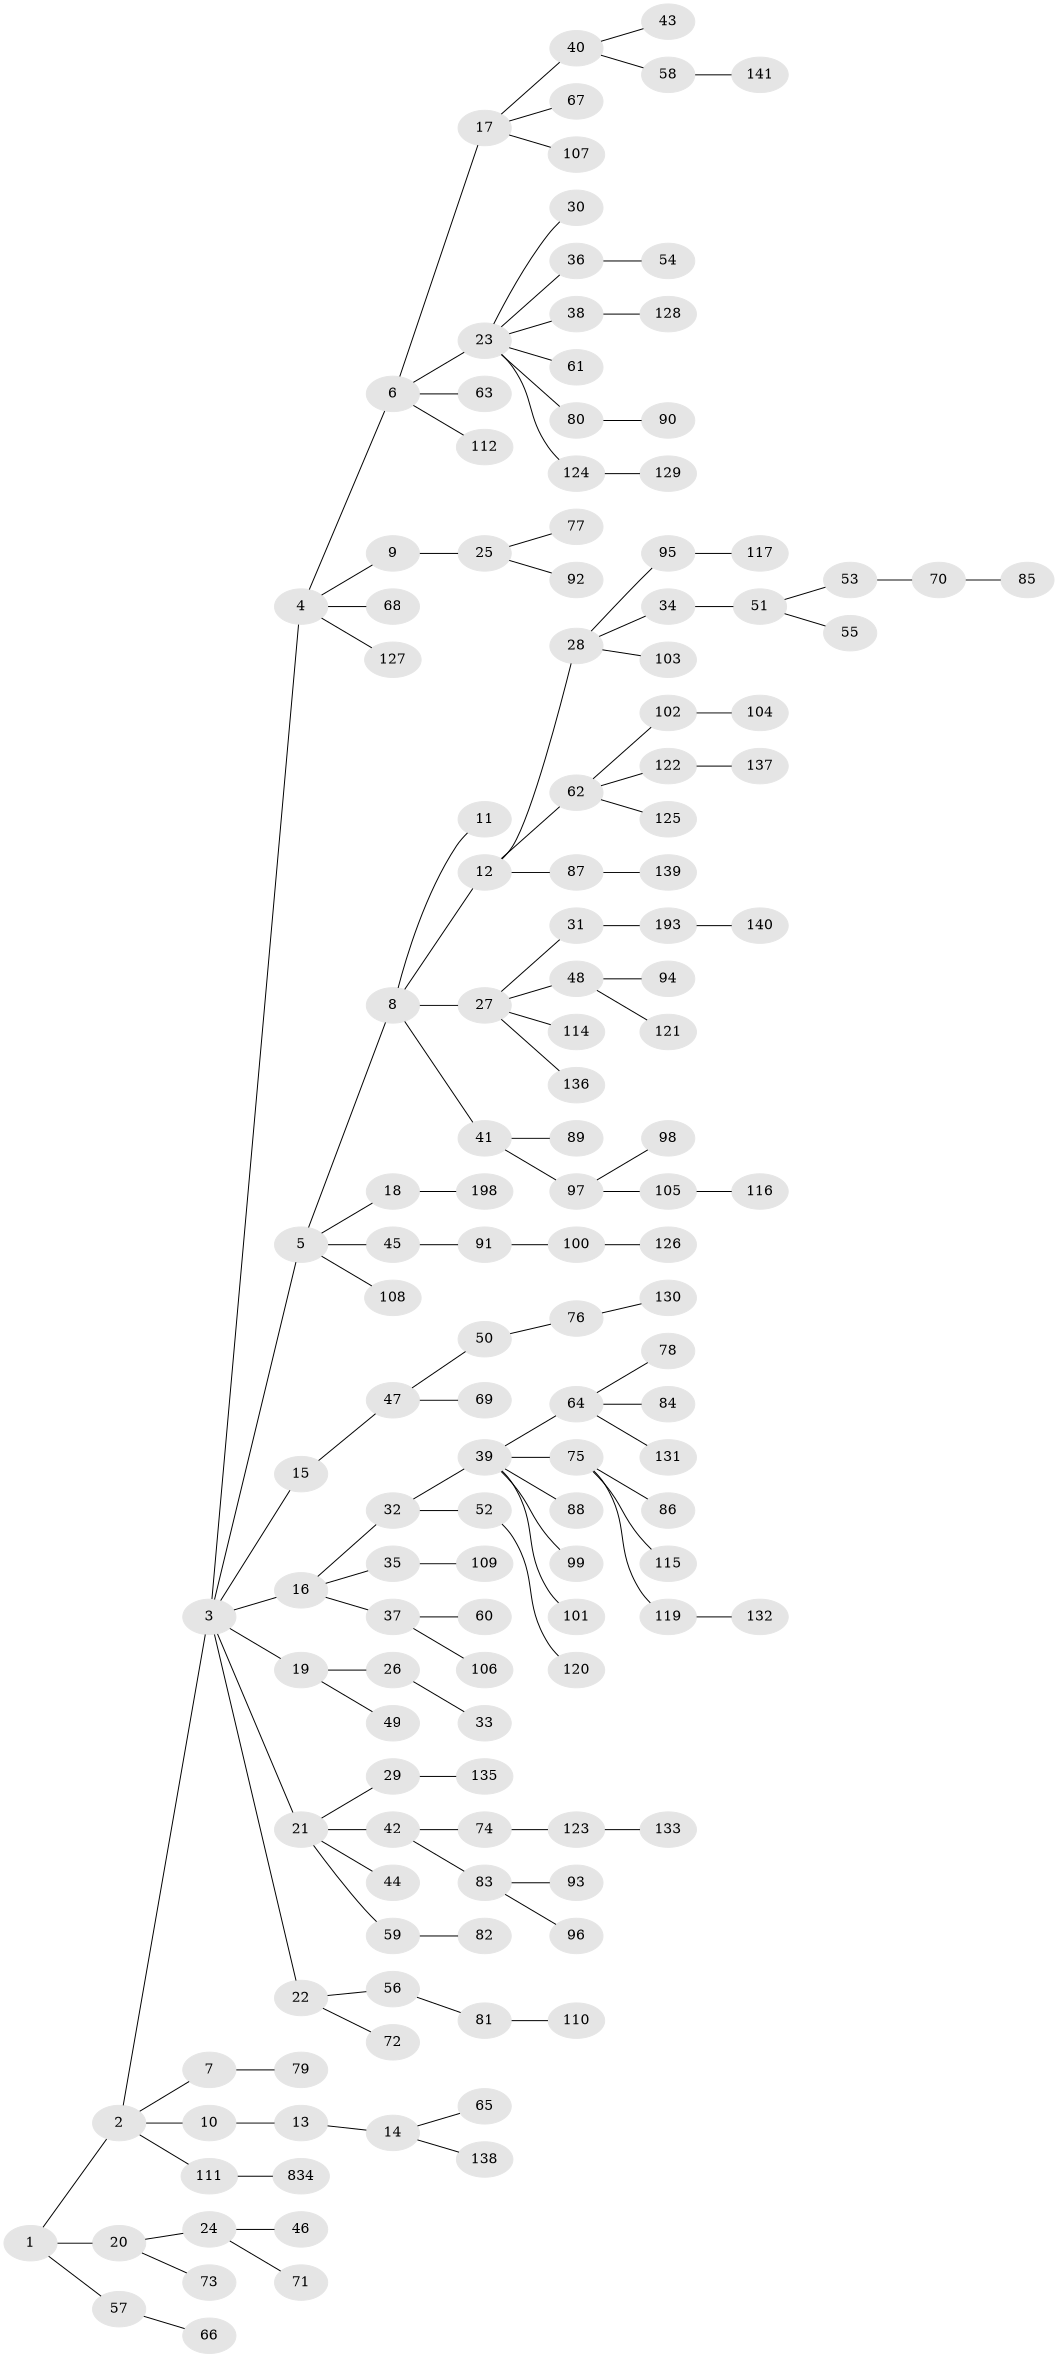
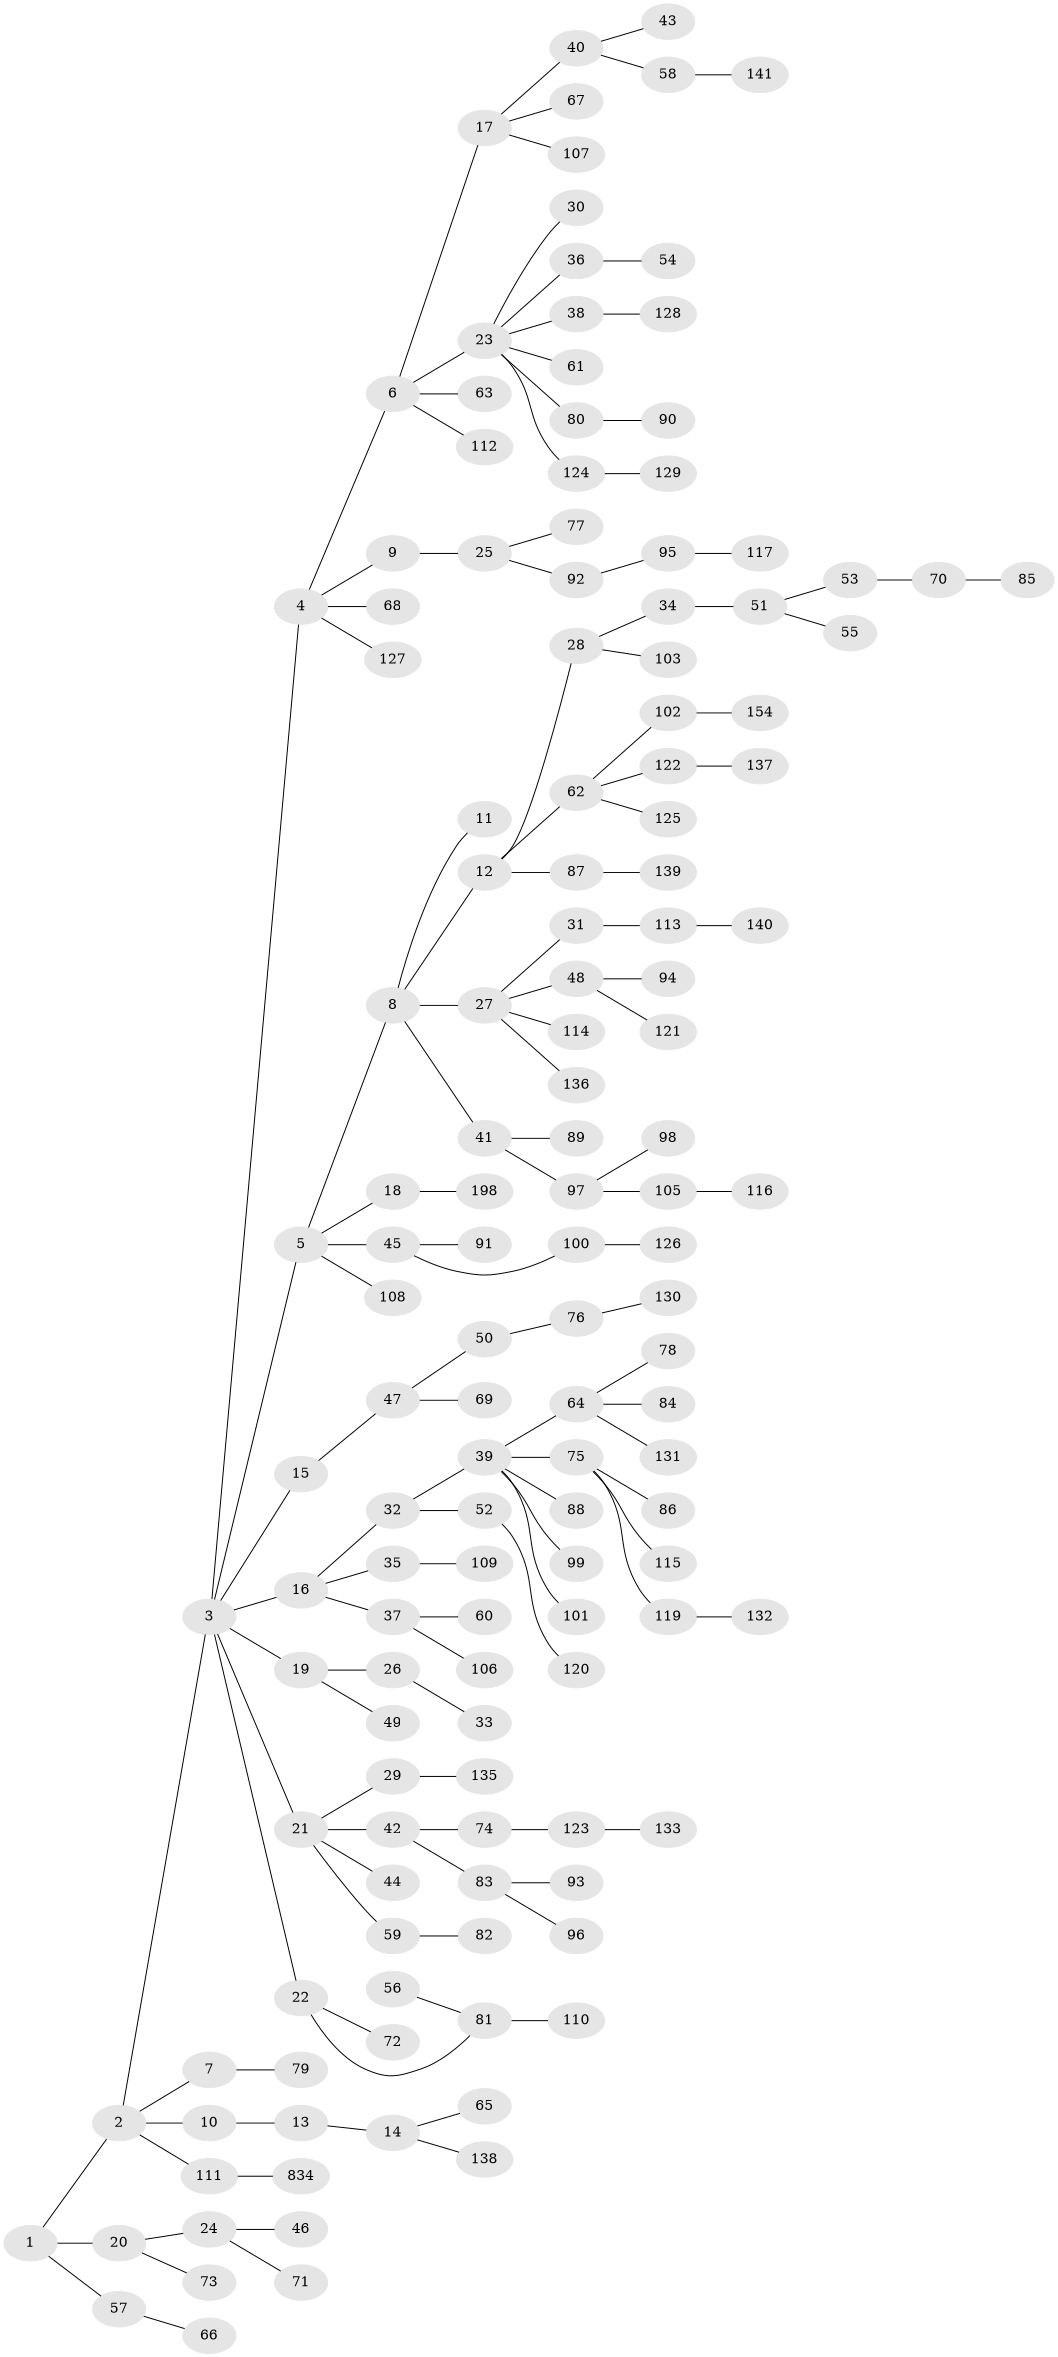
edge "95" -- "28": now "95" -- "92"
node "104": label "104" -> "154"
node "193": label "193" -> "113"
edge "91" -- "100": now "45" -- "100"
edge "56" -- "22": now "81" -- "22"
